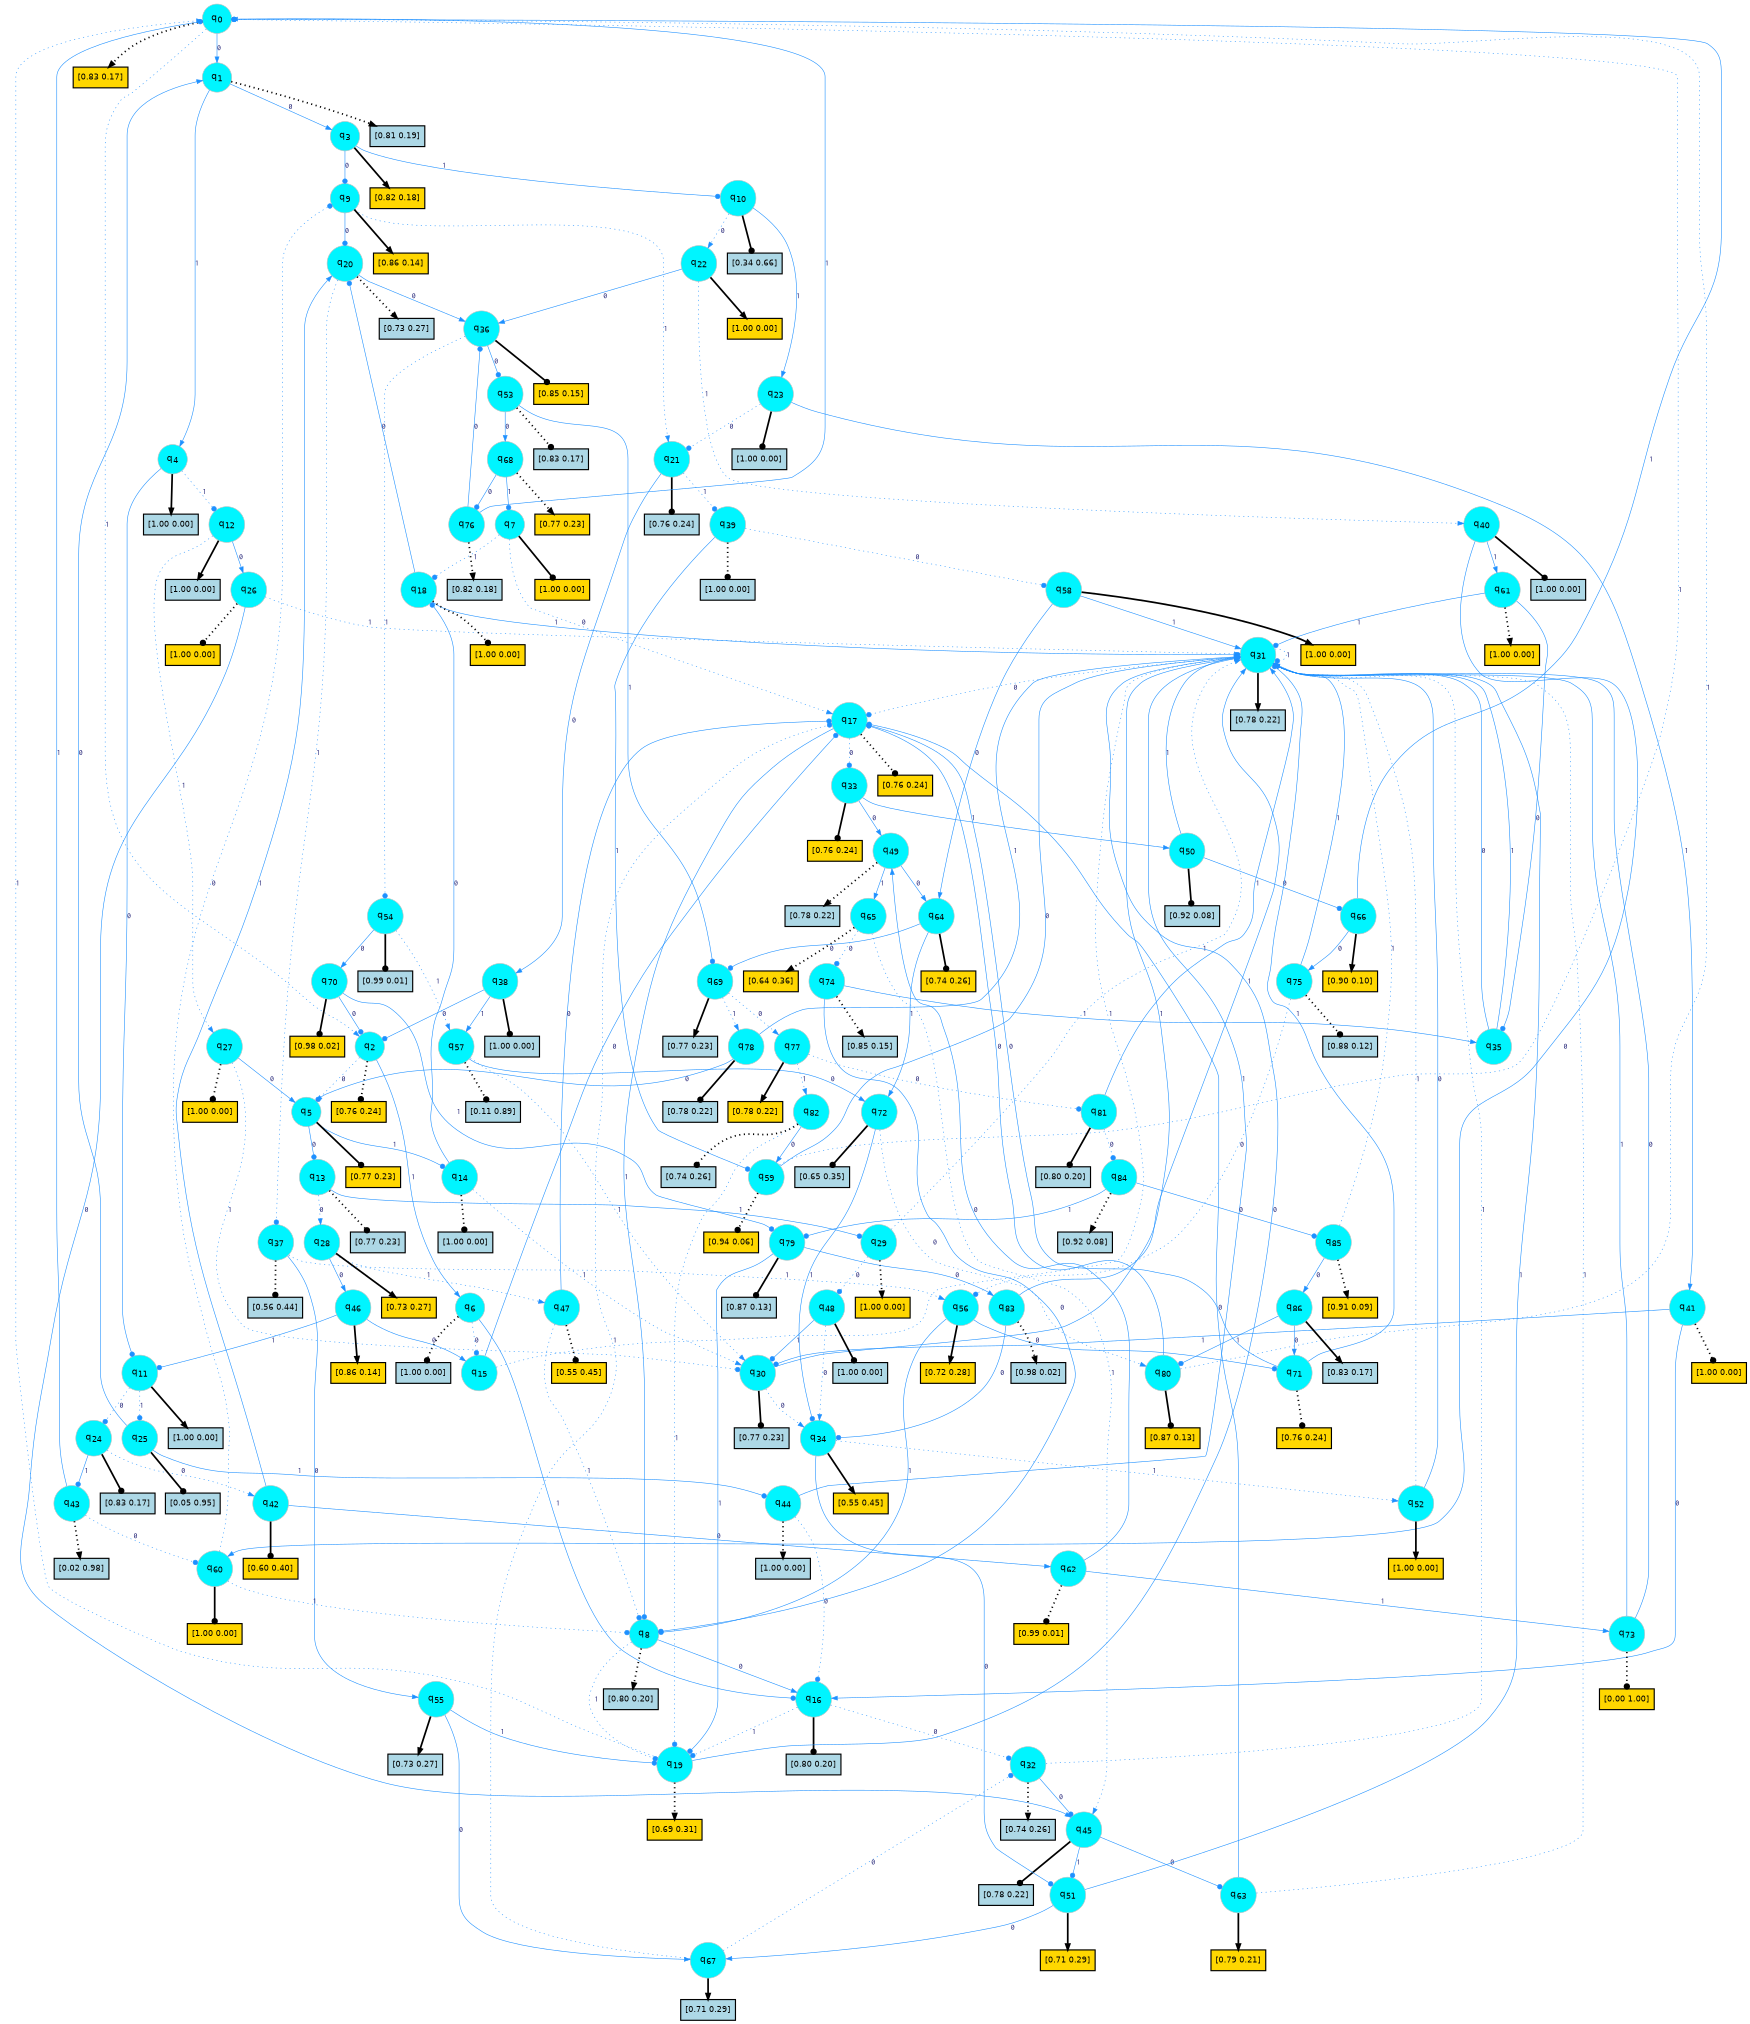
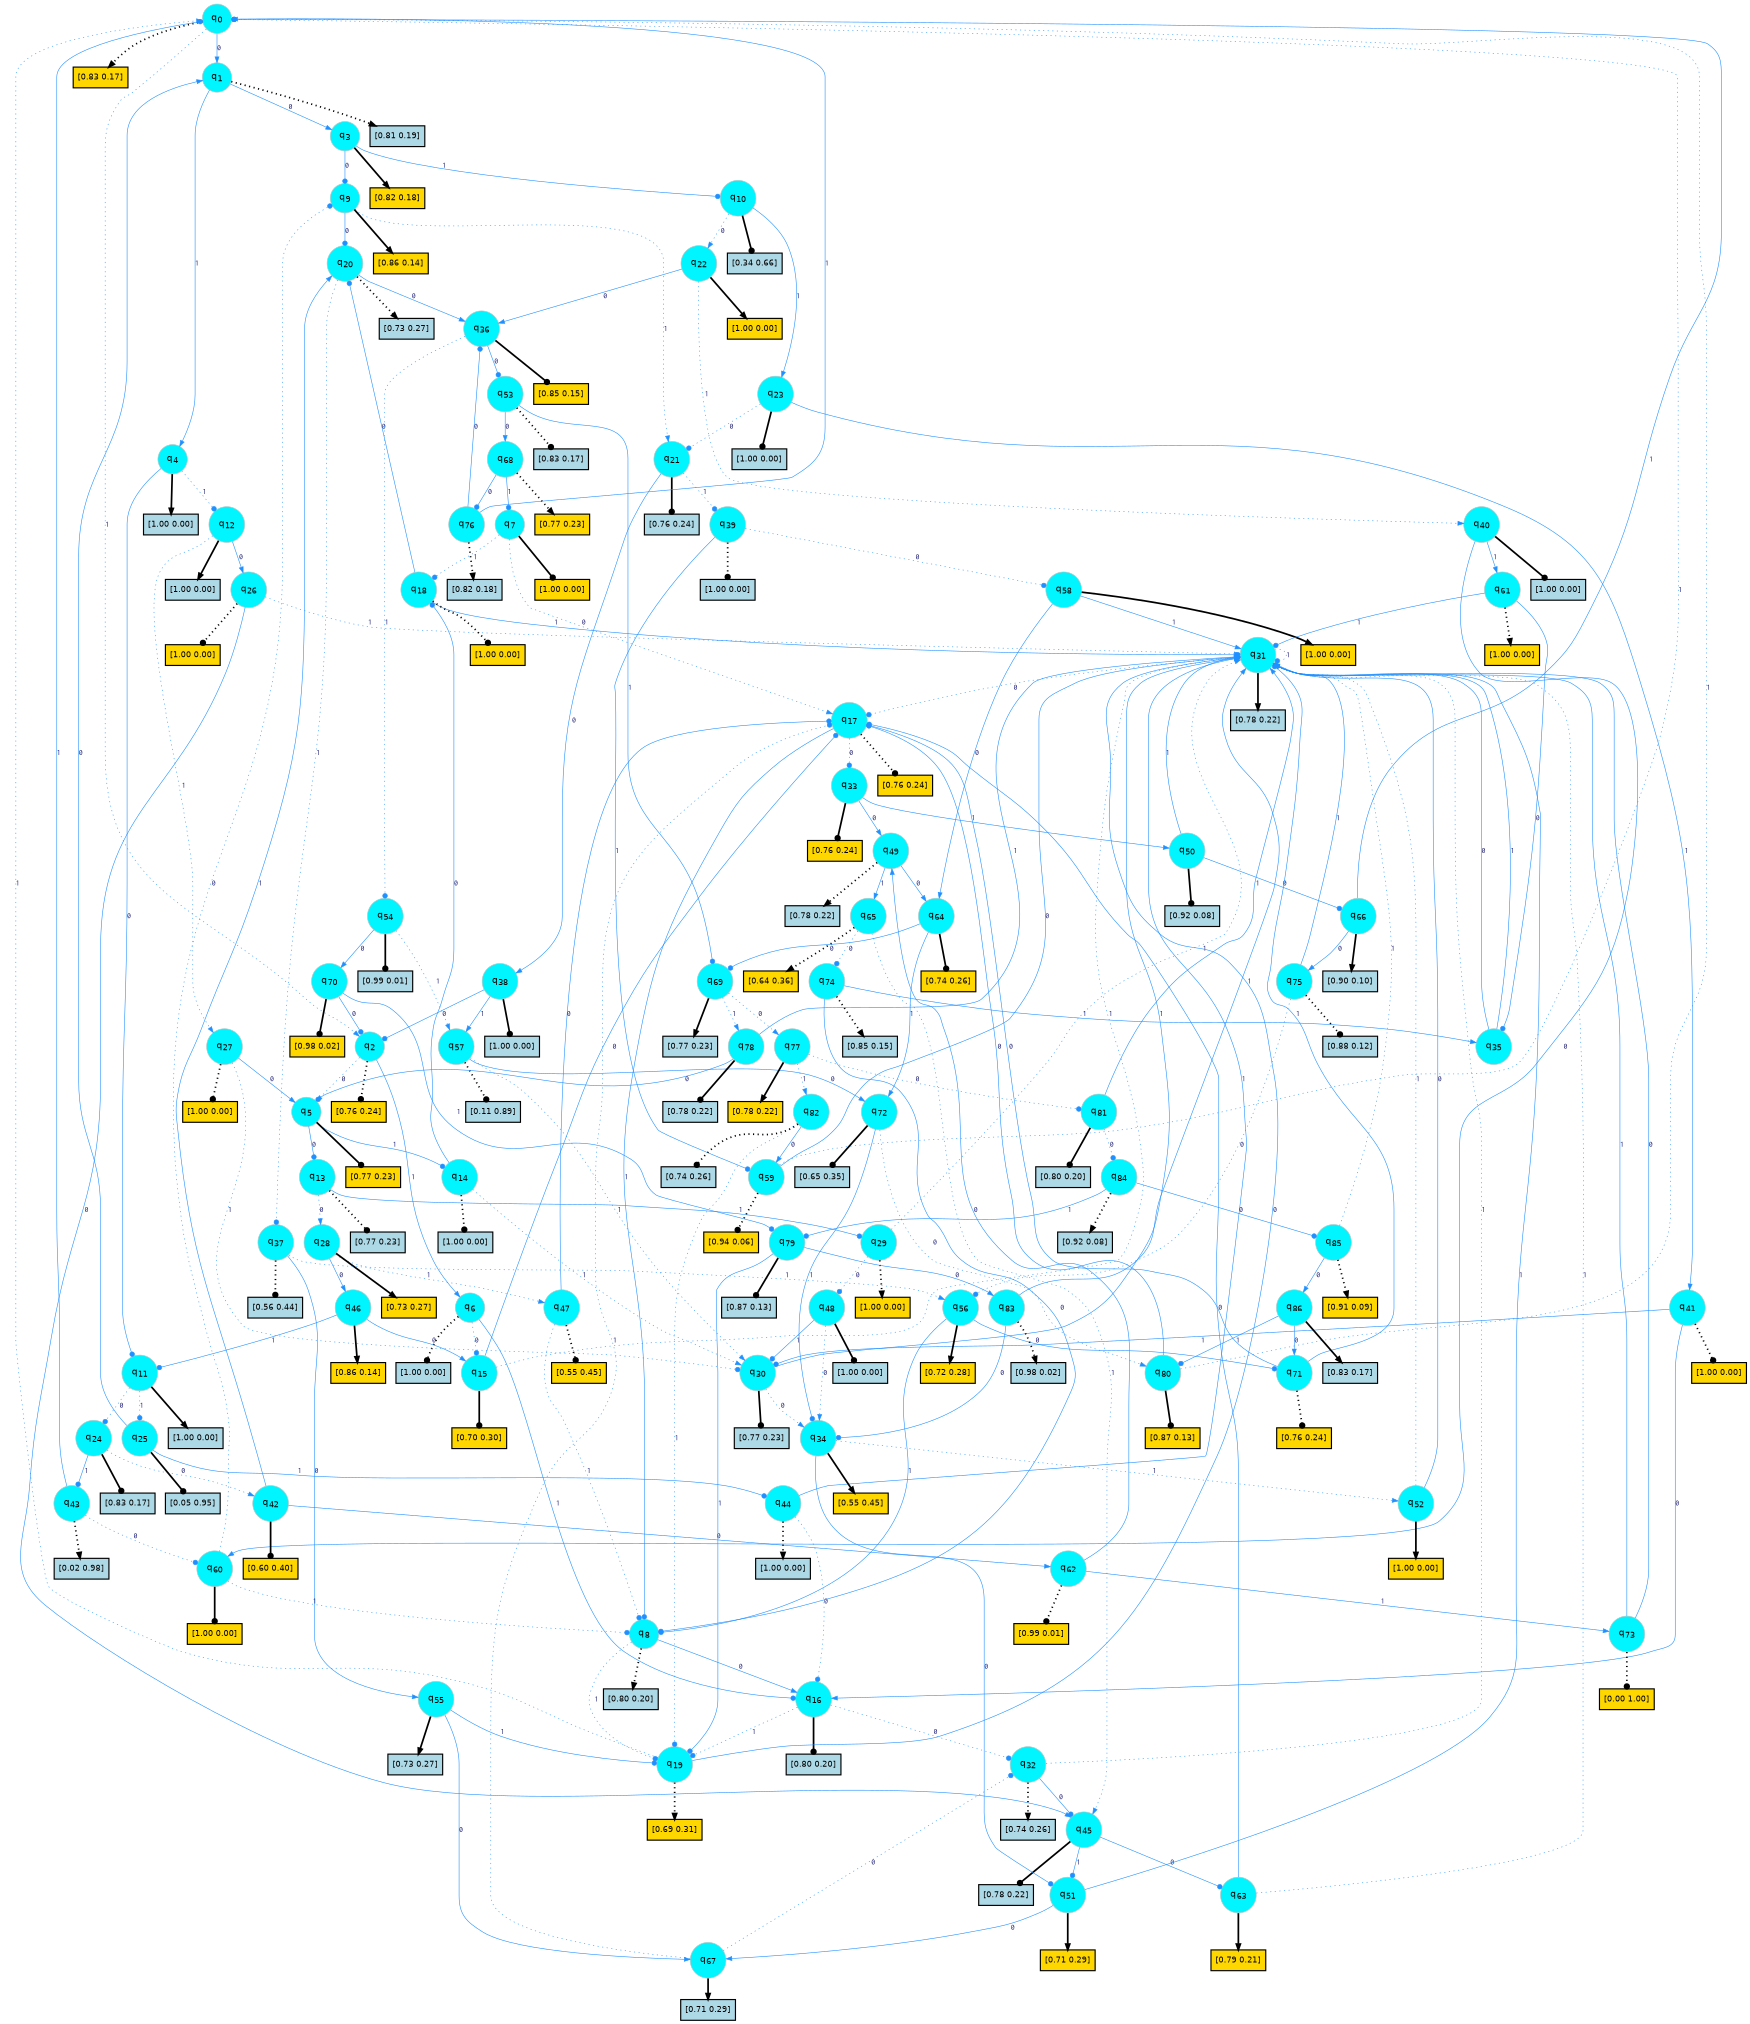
node "[0.90 0.10]": fillcolor gold -> lightblue
node "[0.70 0.30]": added
